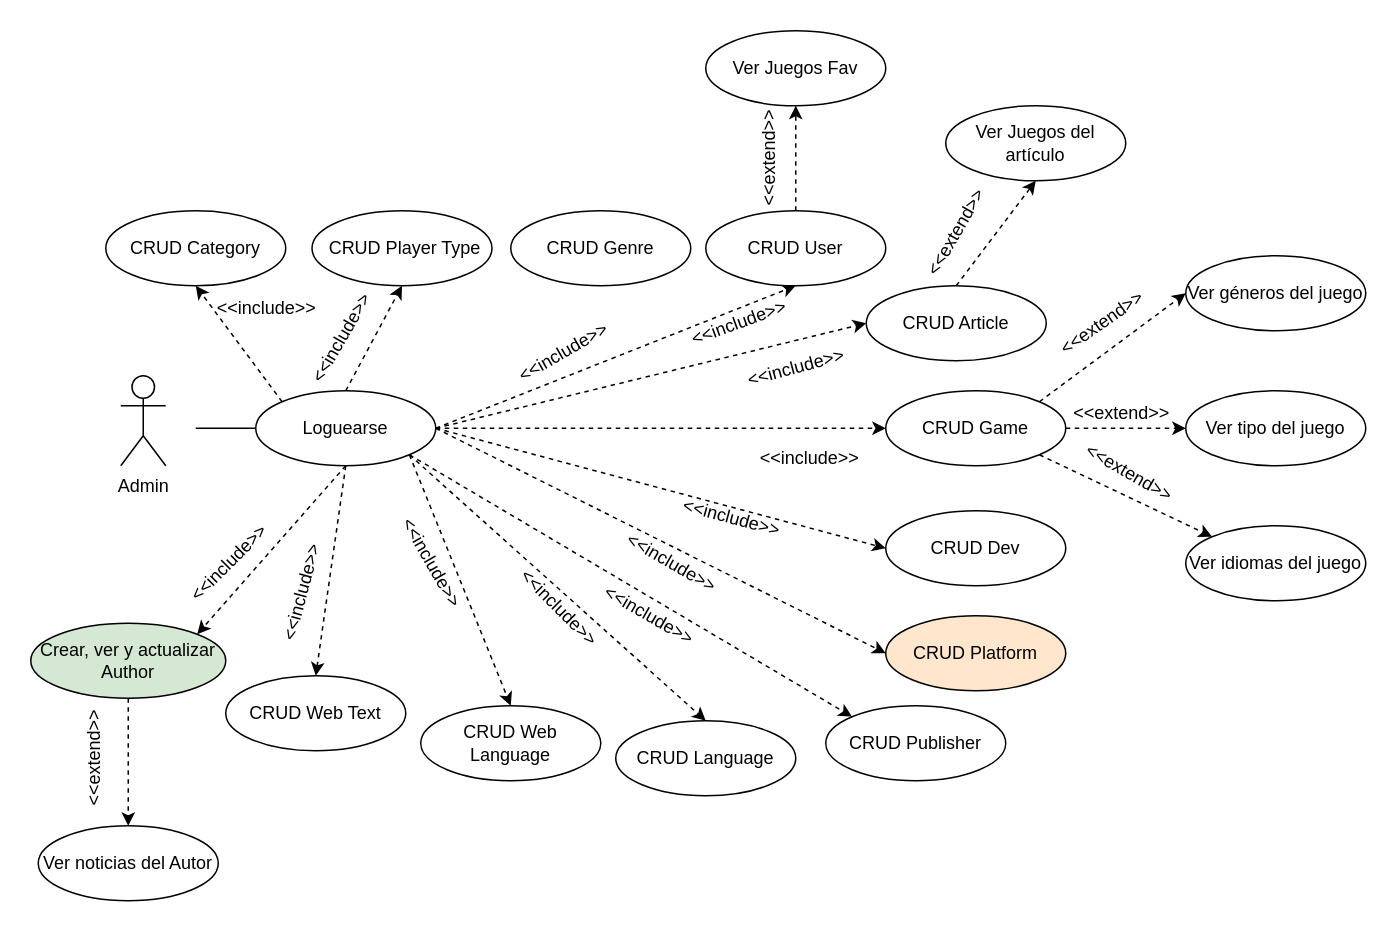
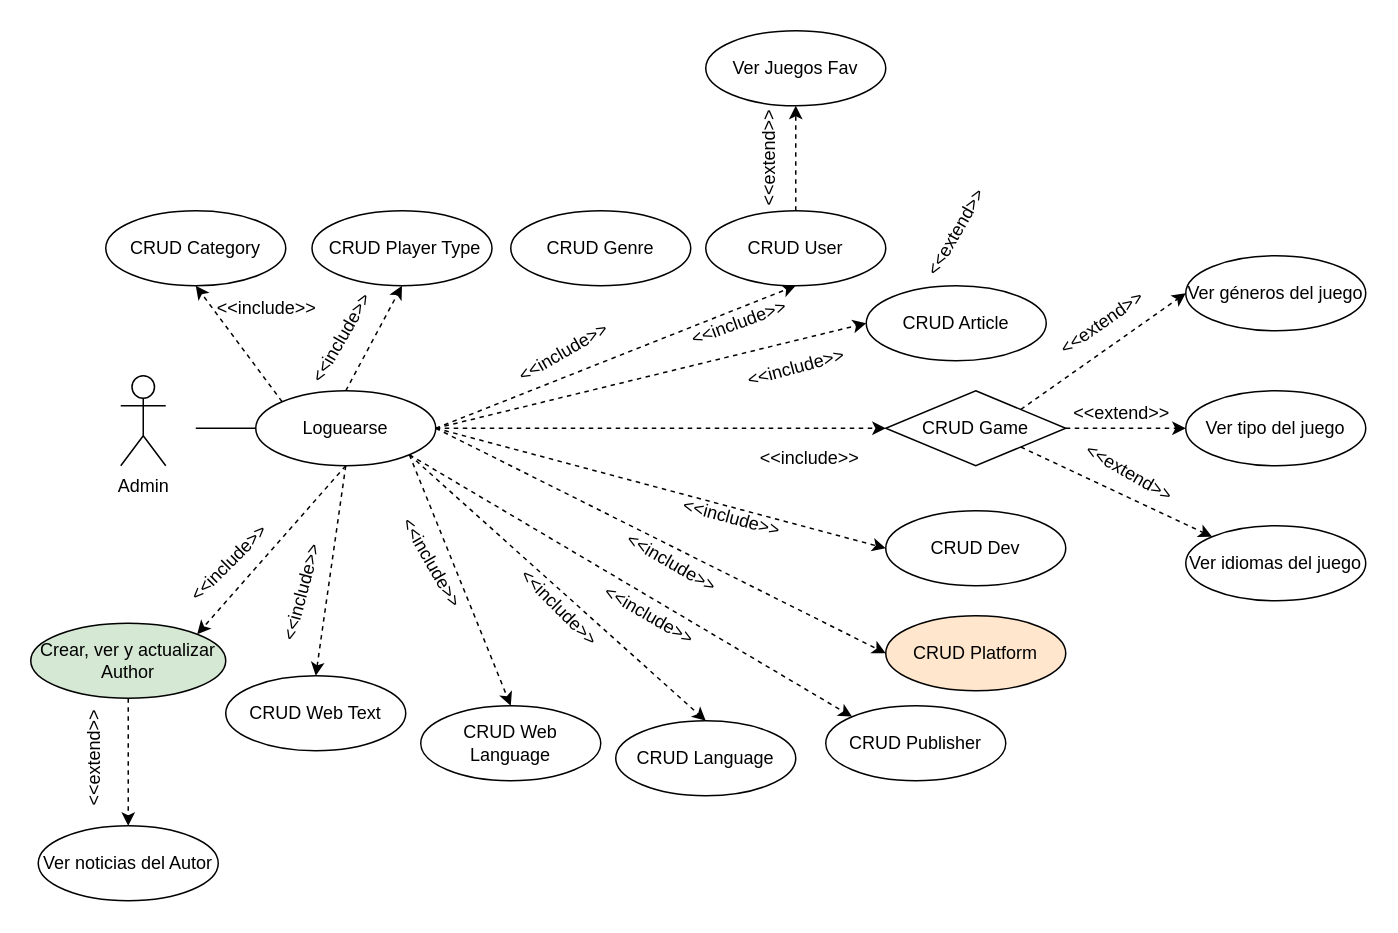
node "Ver Juegos del artículo": removed
edge "CRUD Article" -> "Ver Juegos del artículo": removed
node "CRUD Game": shape ellipse -> diamond
